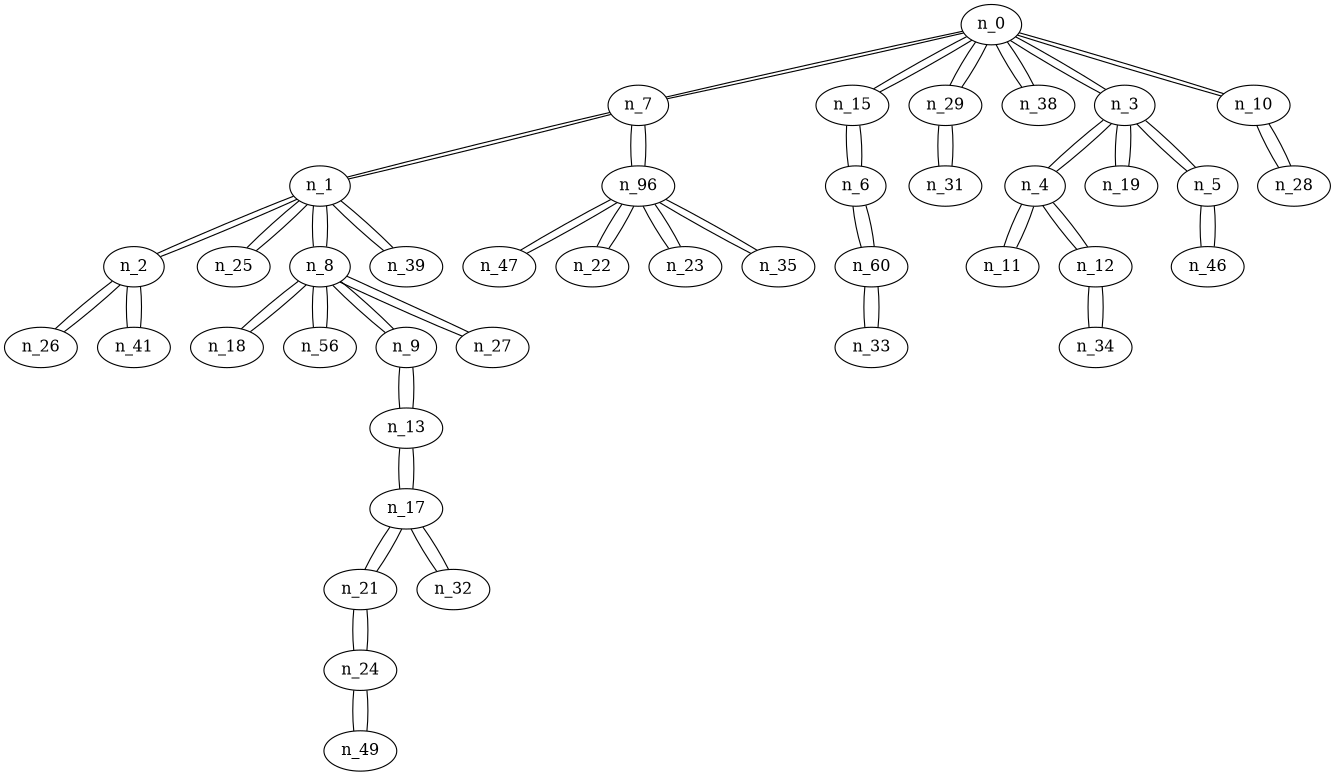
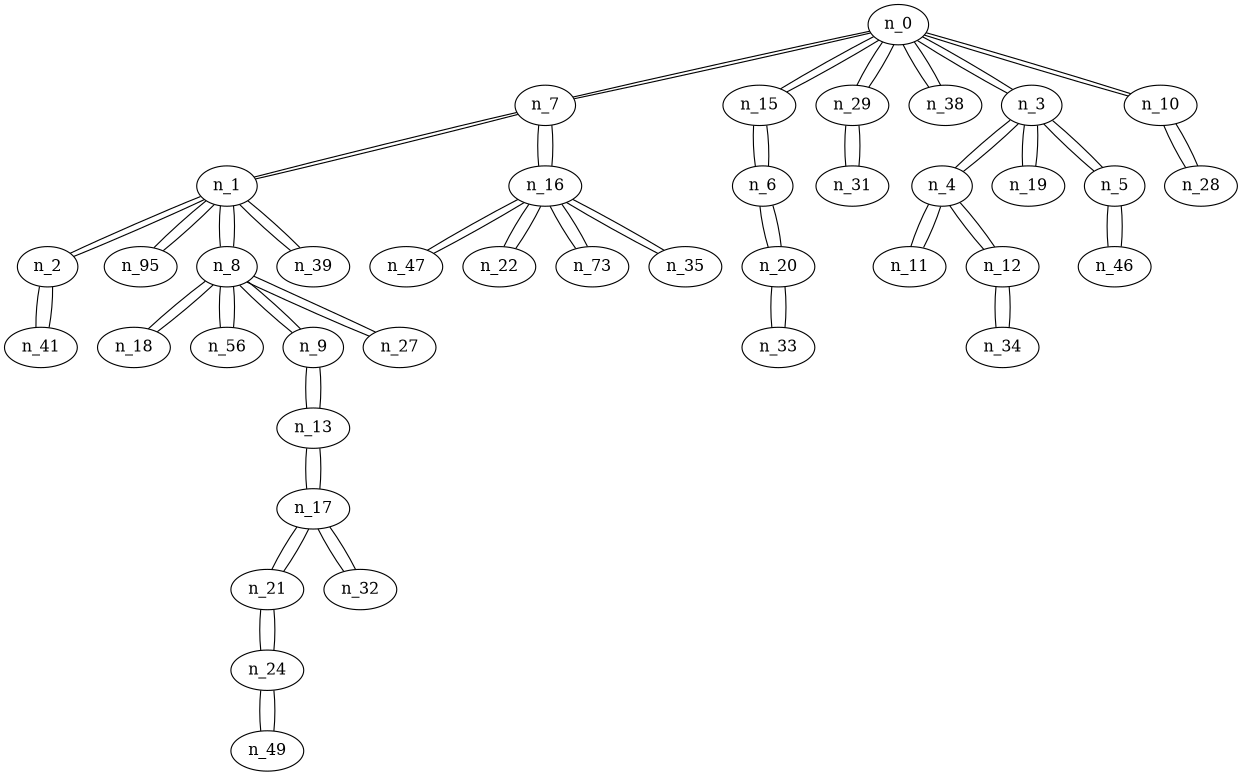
node "n_96": label "n_96" -> "n_16"
node "n_25": label "n_25" -> "n_95"
node "n_23": label "n_23" -> "n_73"
node "n_60": label "n_60" -> "n_20"
node "n_26": removed
